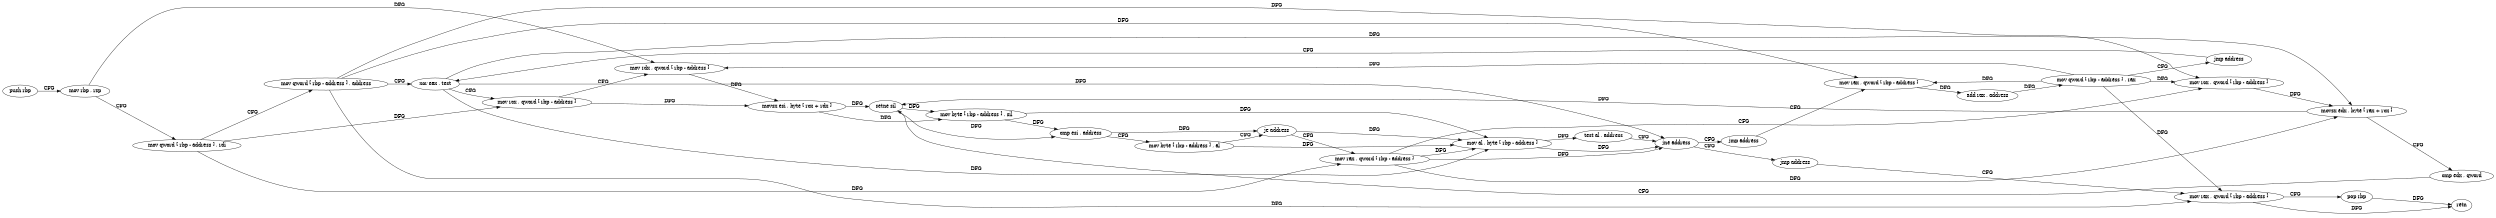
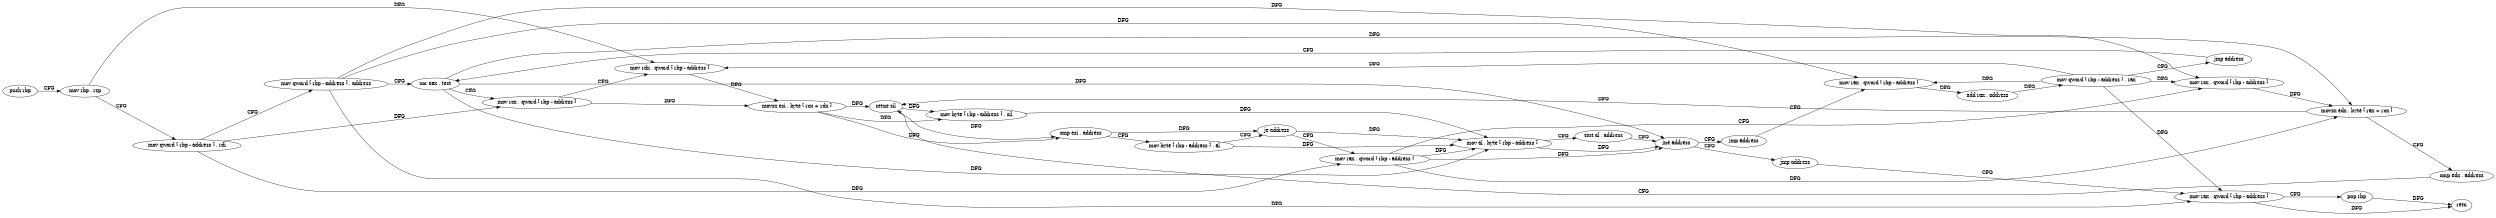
edge "mov byte [ rbp - address ] , sil" -> "cmp esi , address": now "movsx esi , byte [ rcx + rdx ]" -> "cmp esi , address"
edge "mov al , byte [ rbp - address ]" -> "test al , address": label "DFG" -> "CFG"
node "cmp edx , qword": label "cmp edx , qword" -> "cmp edx , address"
